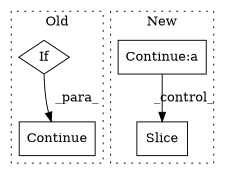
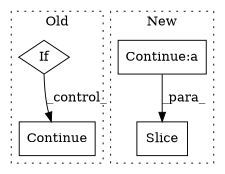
edge "If" -> "Continue": label "_para_" -> "_control_"
edge "Continue:a" -> "Slice": label "_control_" -> "_para_"
